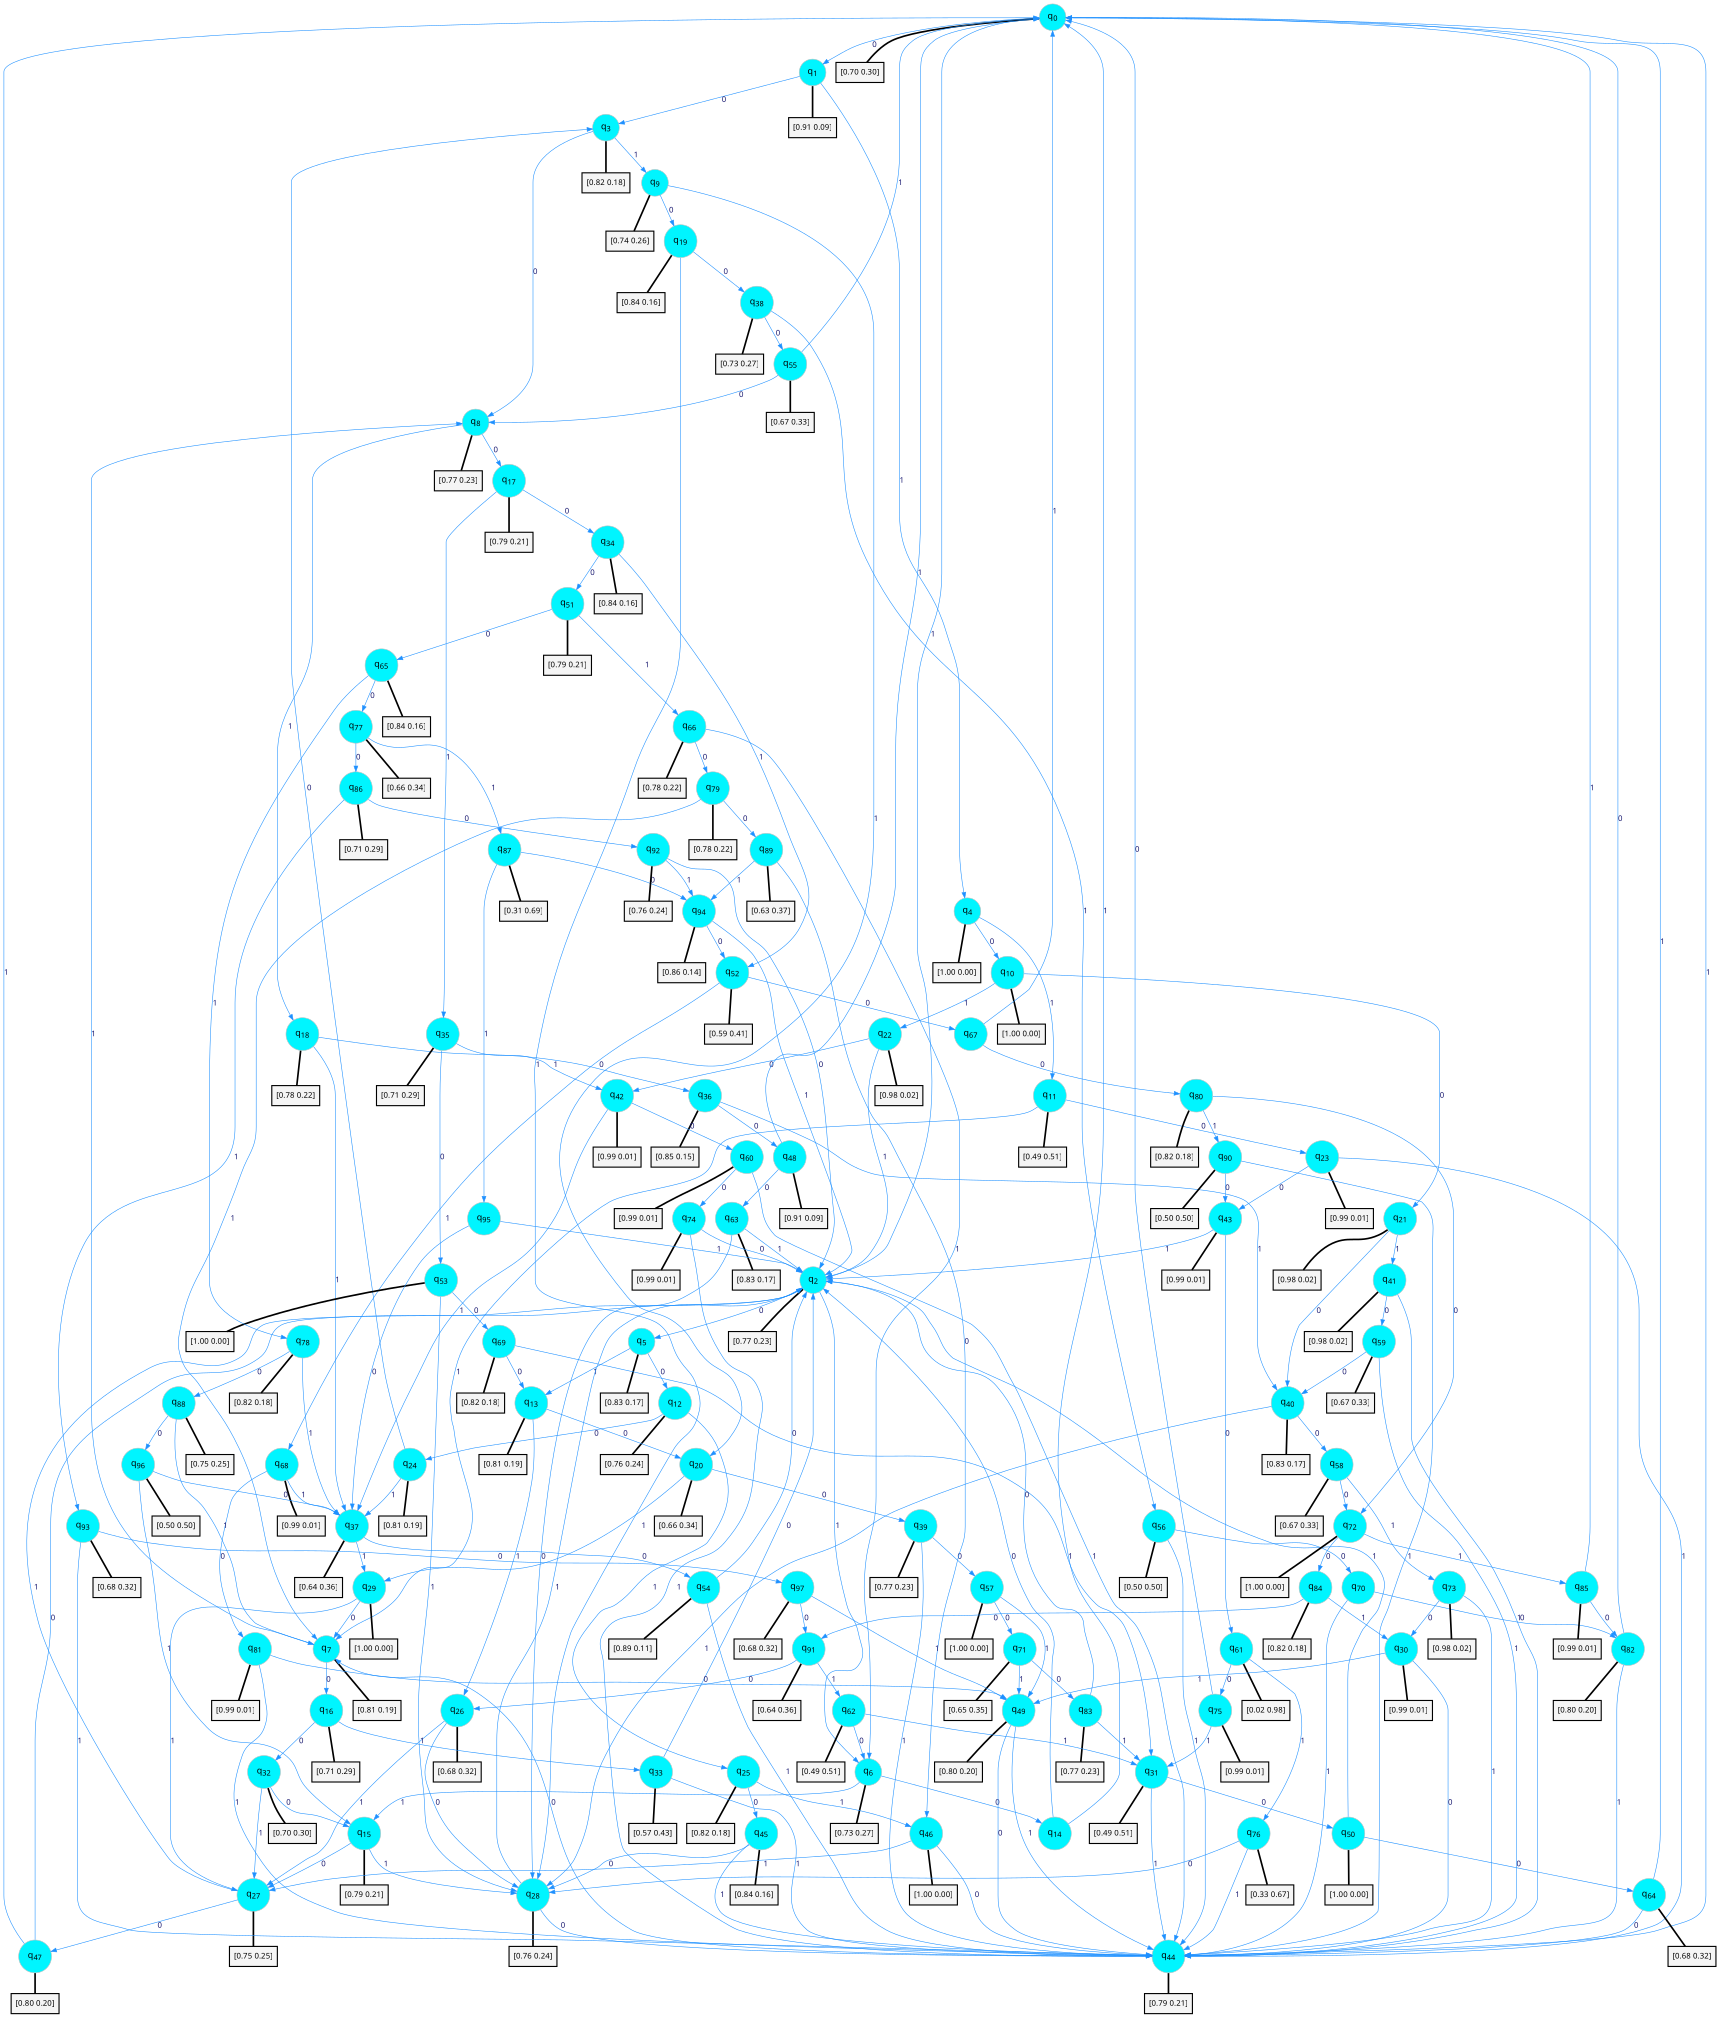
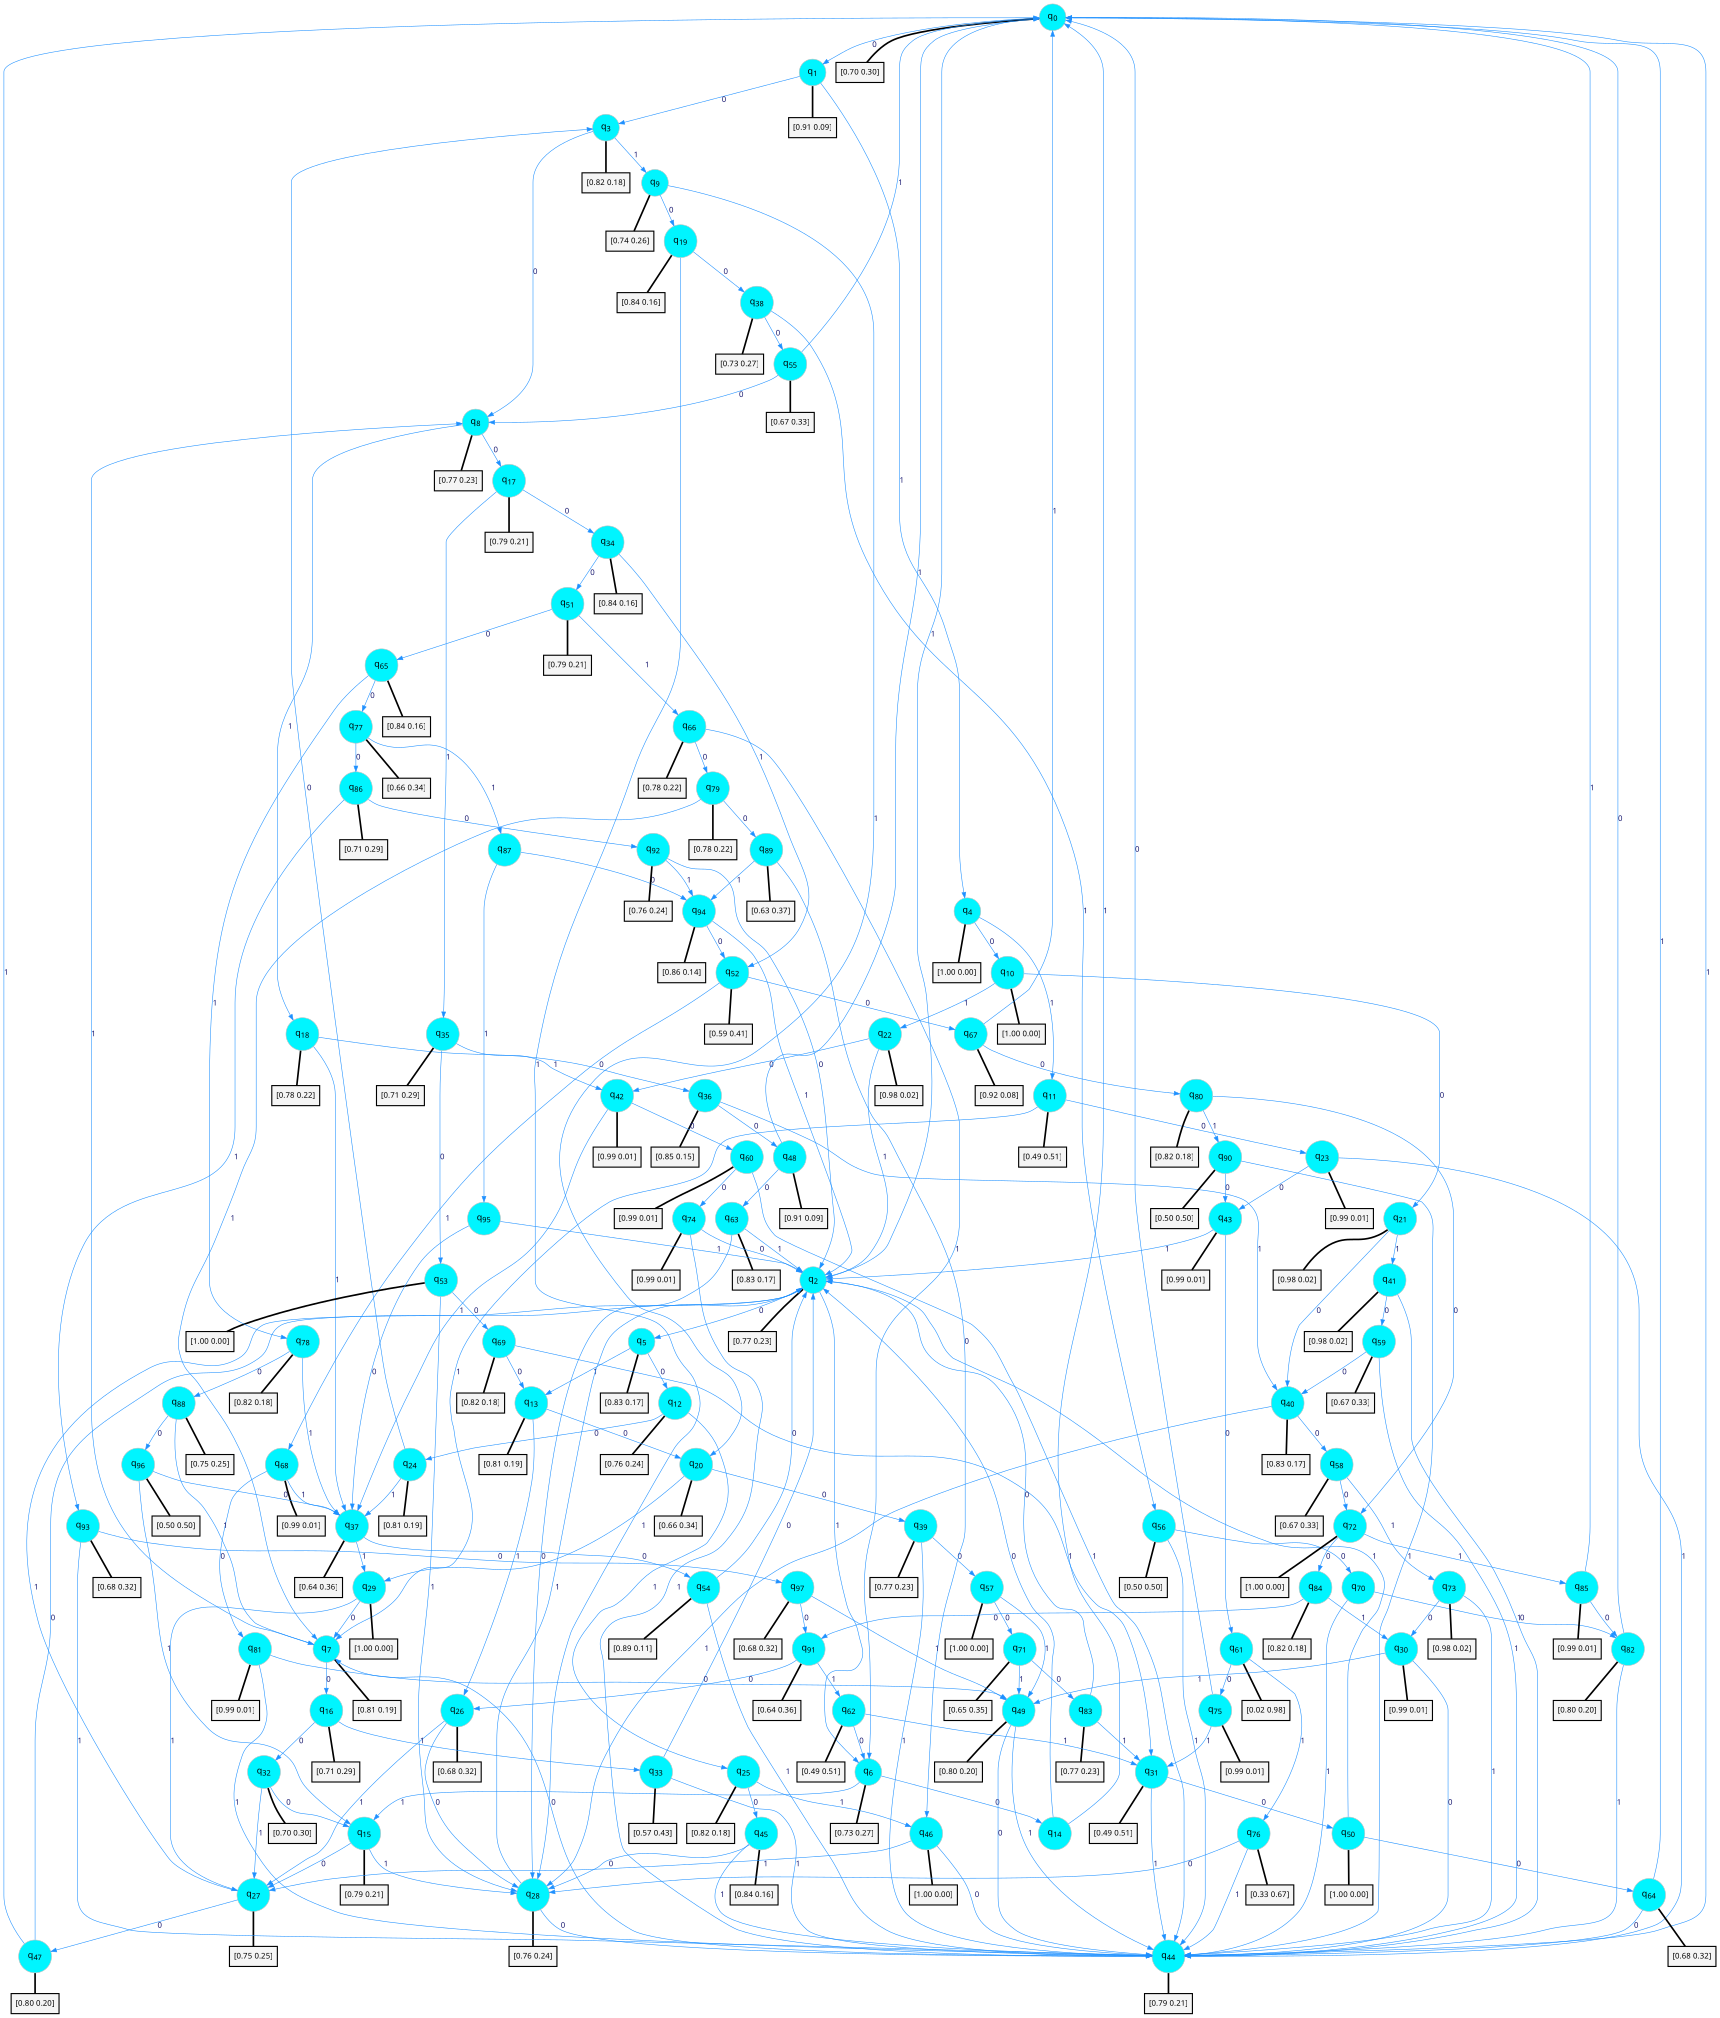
node "[0.31 0.69]": removed
node "[0.92 0.08]": added
